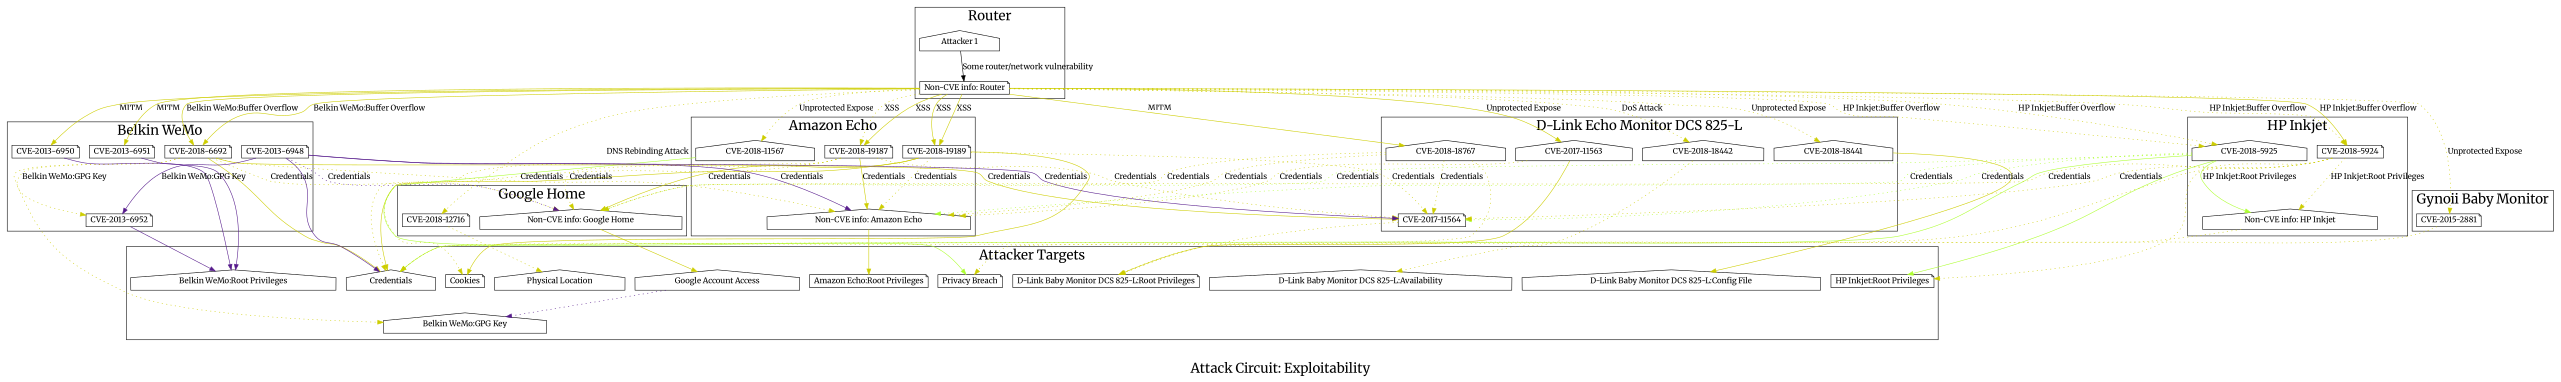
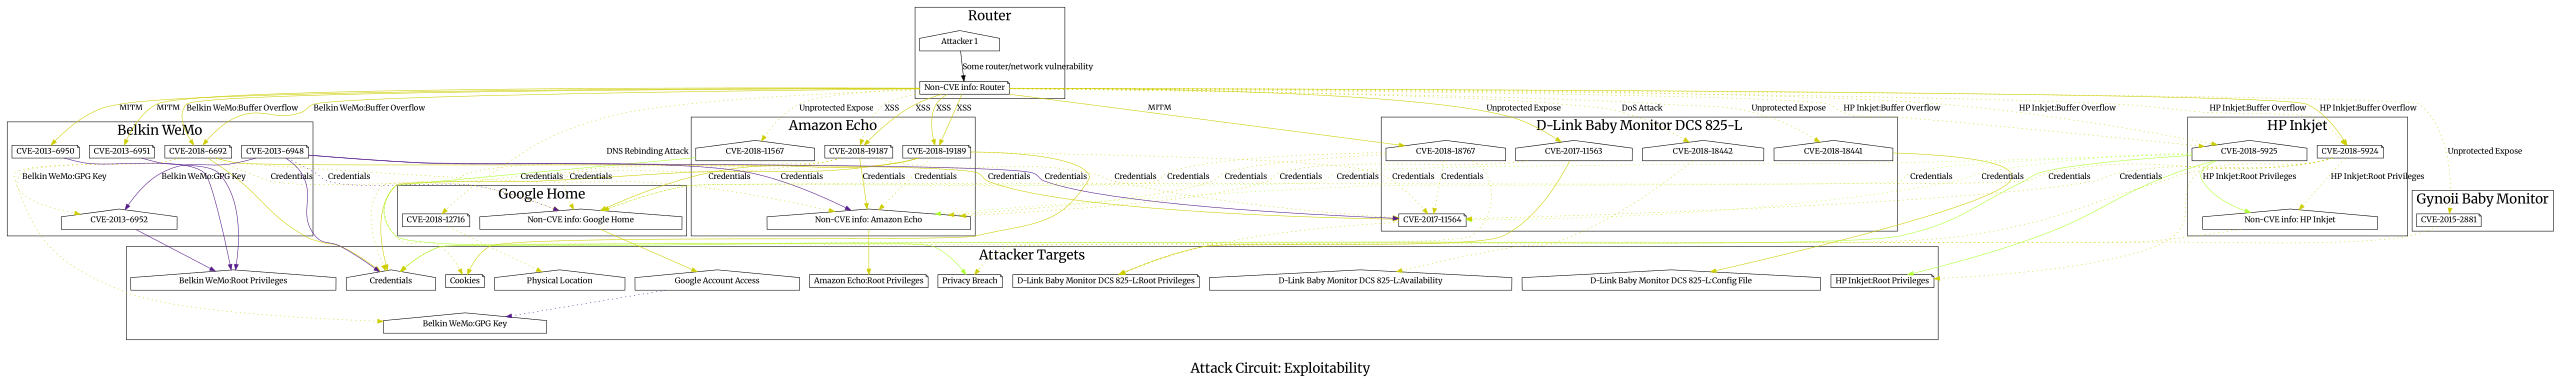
cluster "D-Link Echo Monitor DCS 825-L": label "D-Link Echo Monitor DCS 825-L" -> "D-Link Baby Monitor DCS 825-L"
node "CVE-2013-6952": shape note -> house
